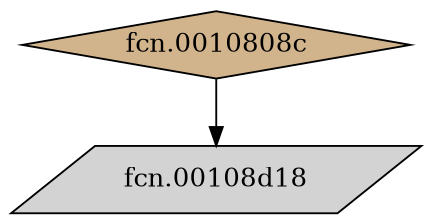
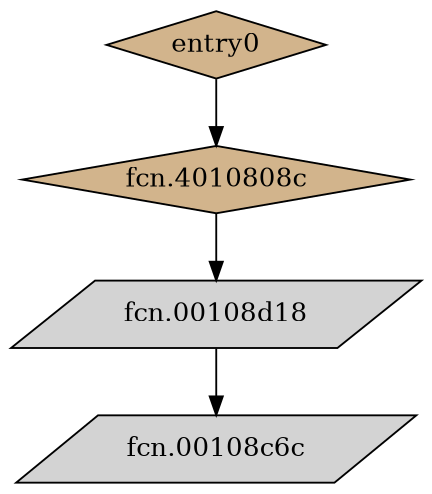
node "entry0": added
node "fcn.0010808c": label "fcn.0010808c" -> "fcn.4010808c"
node "fcn.00108c6c": added
